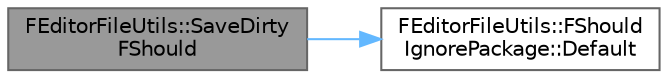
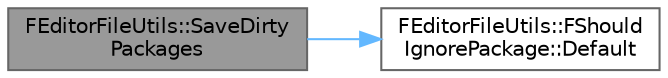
node "FEditorFileUtils::SaveDirty FShould": label "FEditorFileUtils::SaveDirty FShould" -> "FEditorFileUtils::SaveDirty Packages"
